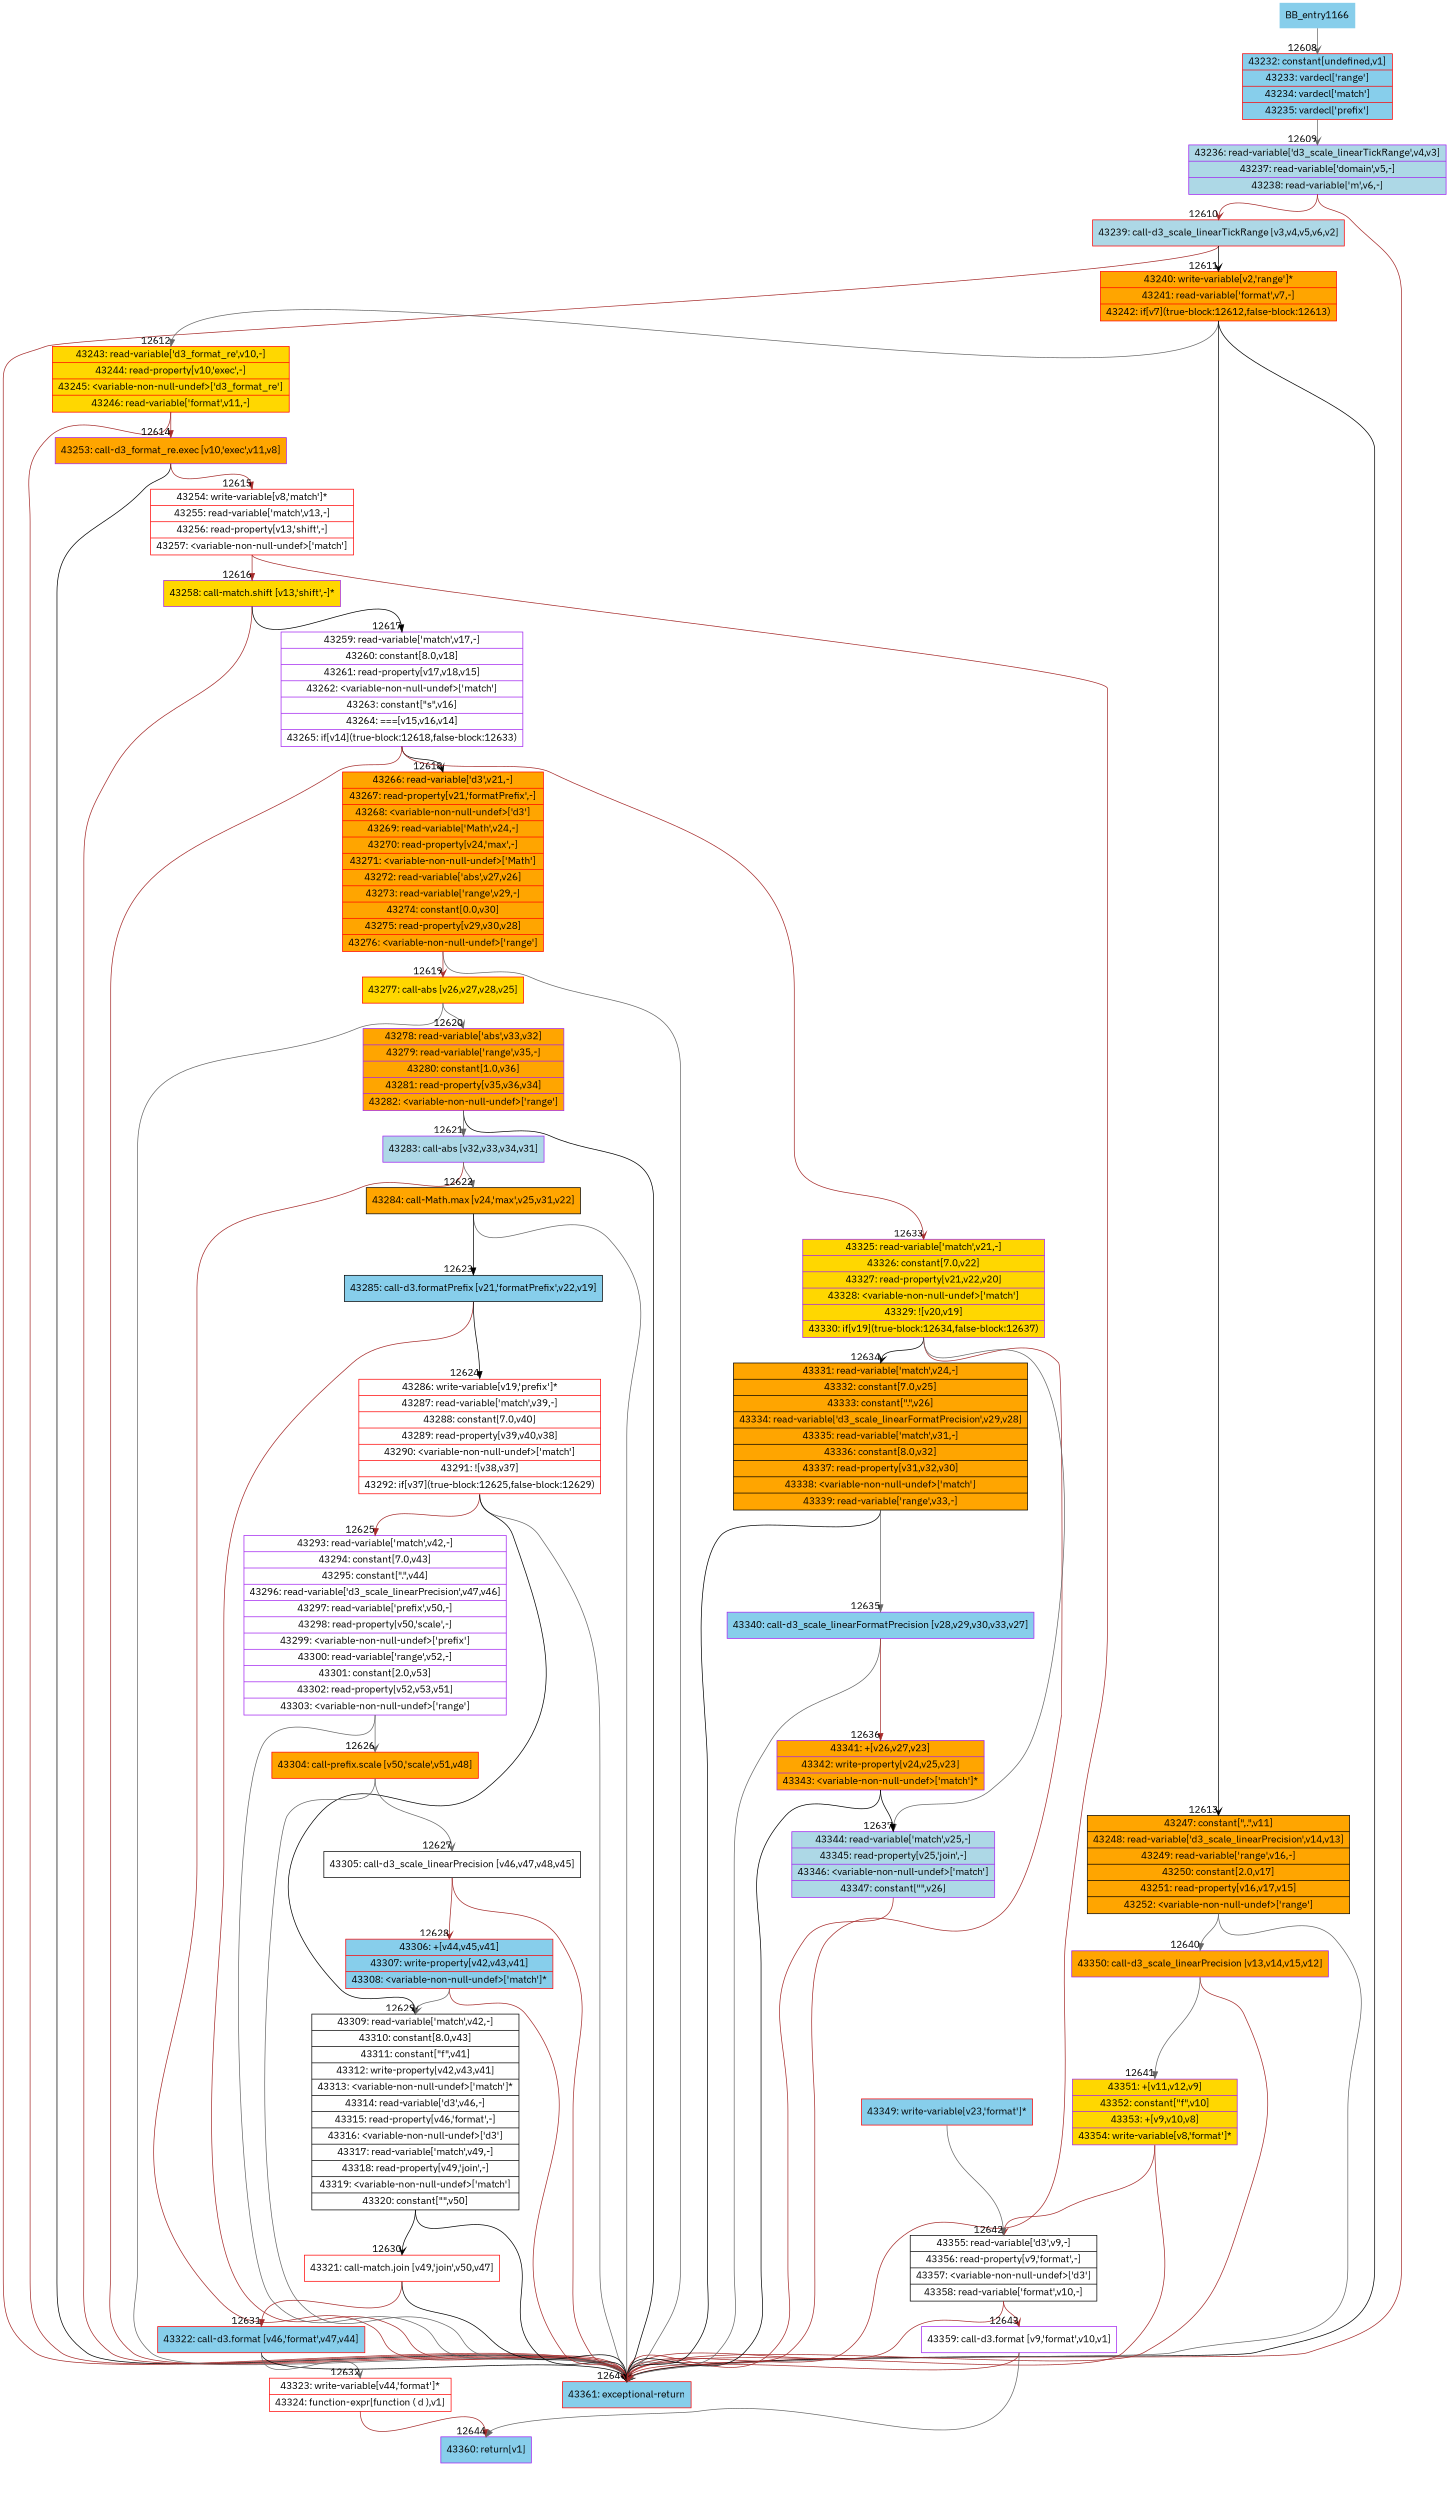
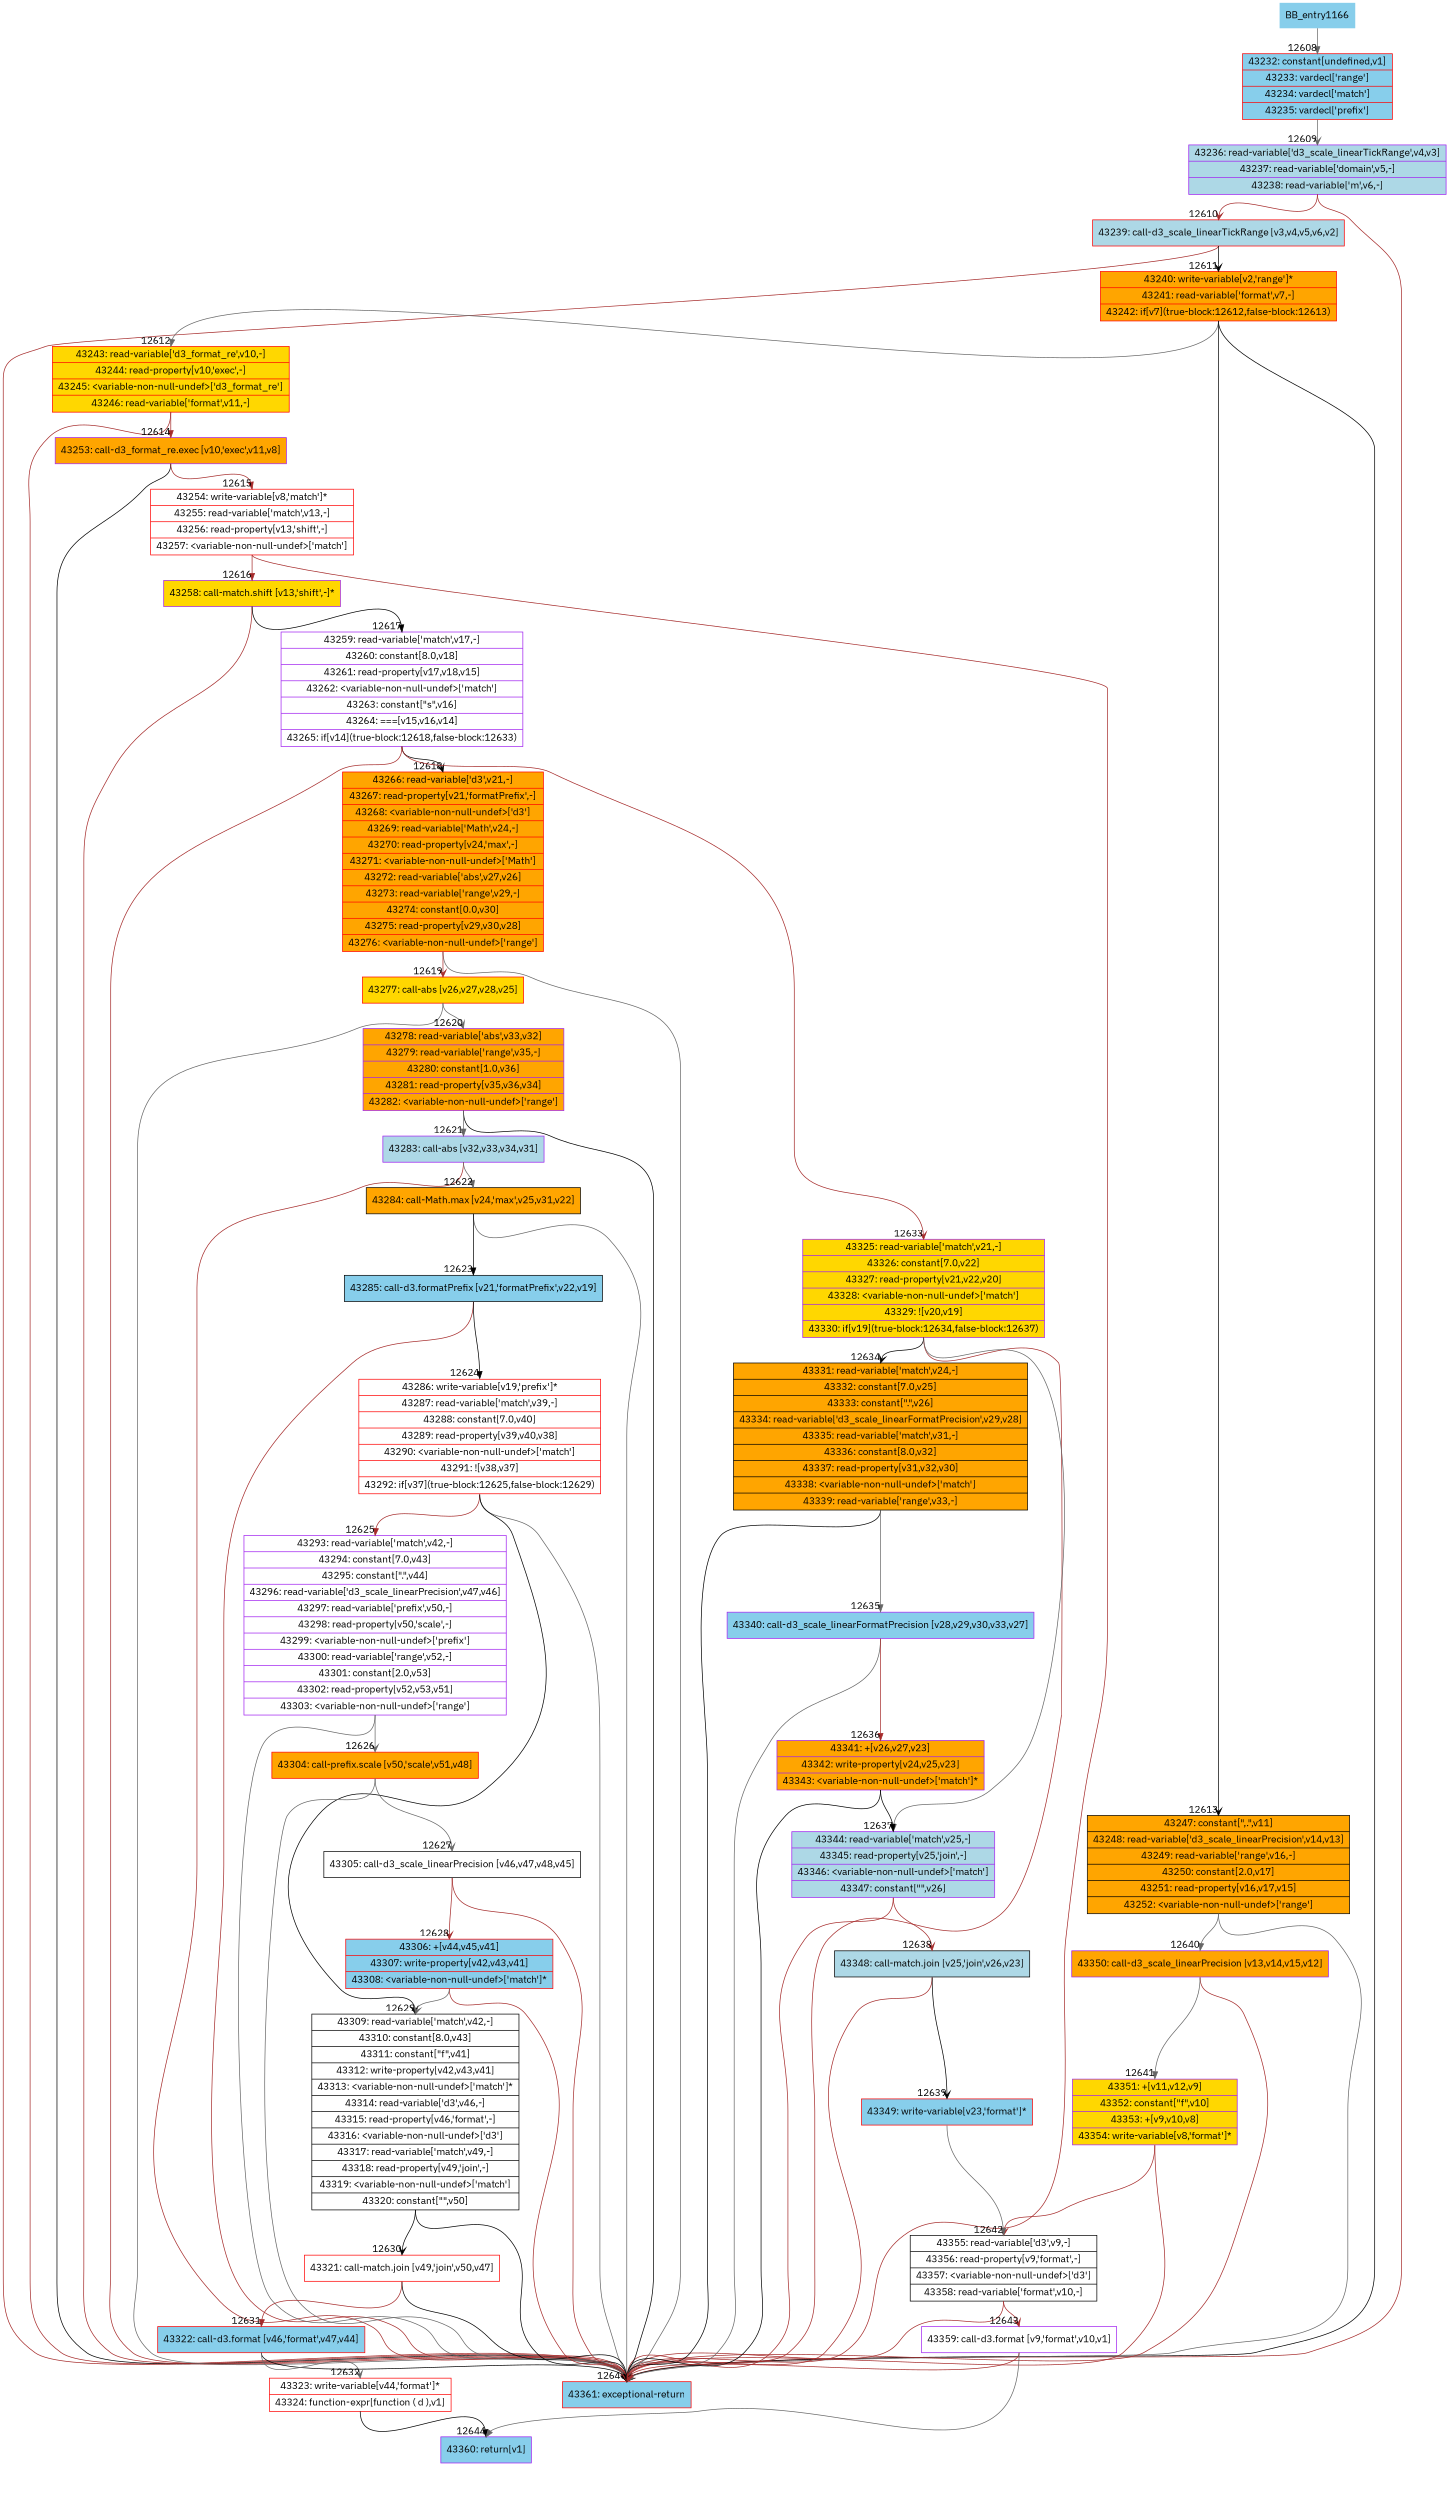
edge "BB_entry1166" -> "43232: constant[undefined,v1]": arrowhead vee -> normal
node "43348: call-match.join [v25,'join',v26,v23]": added
edge "43323: write-variable[v44,'format']*" -> "43360: return[v1]": color brown -> black
